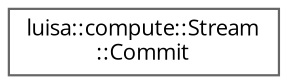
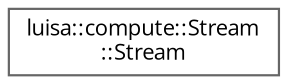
node "luisa::compute::Stream ::Commit": label "luisa::compute::Stream ::Commit" -> "luisa::compute::Stream ::Stream"
